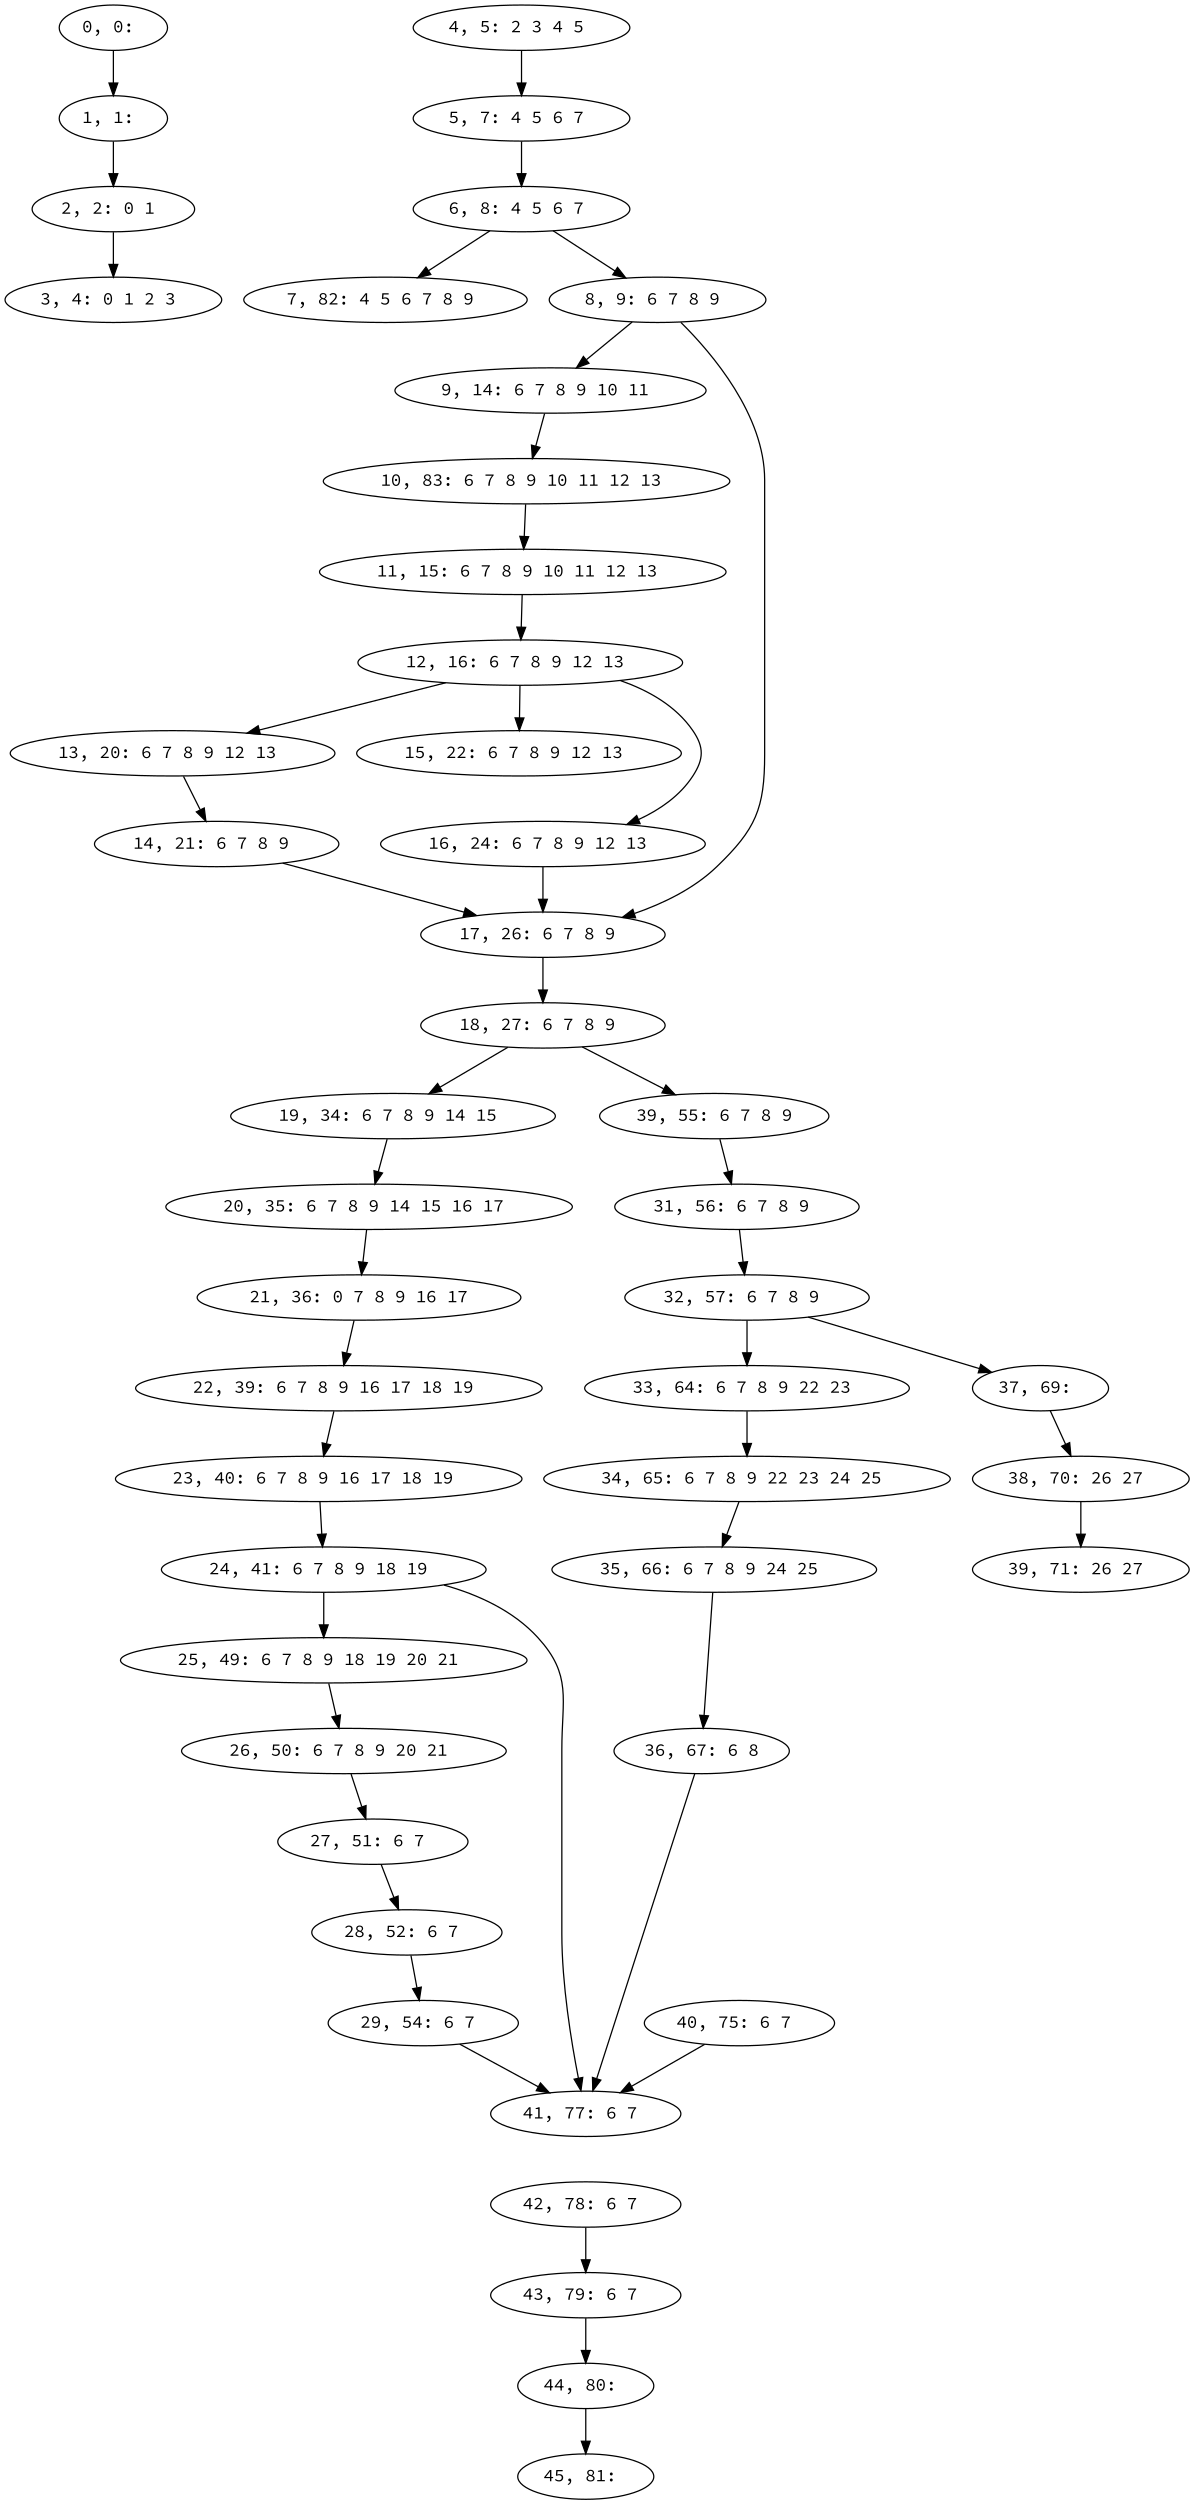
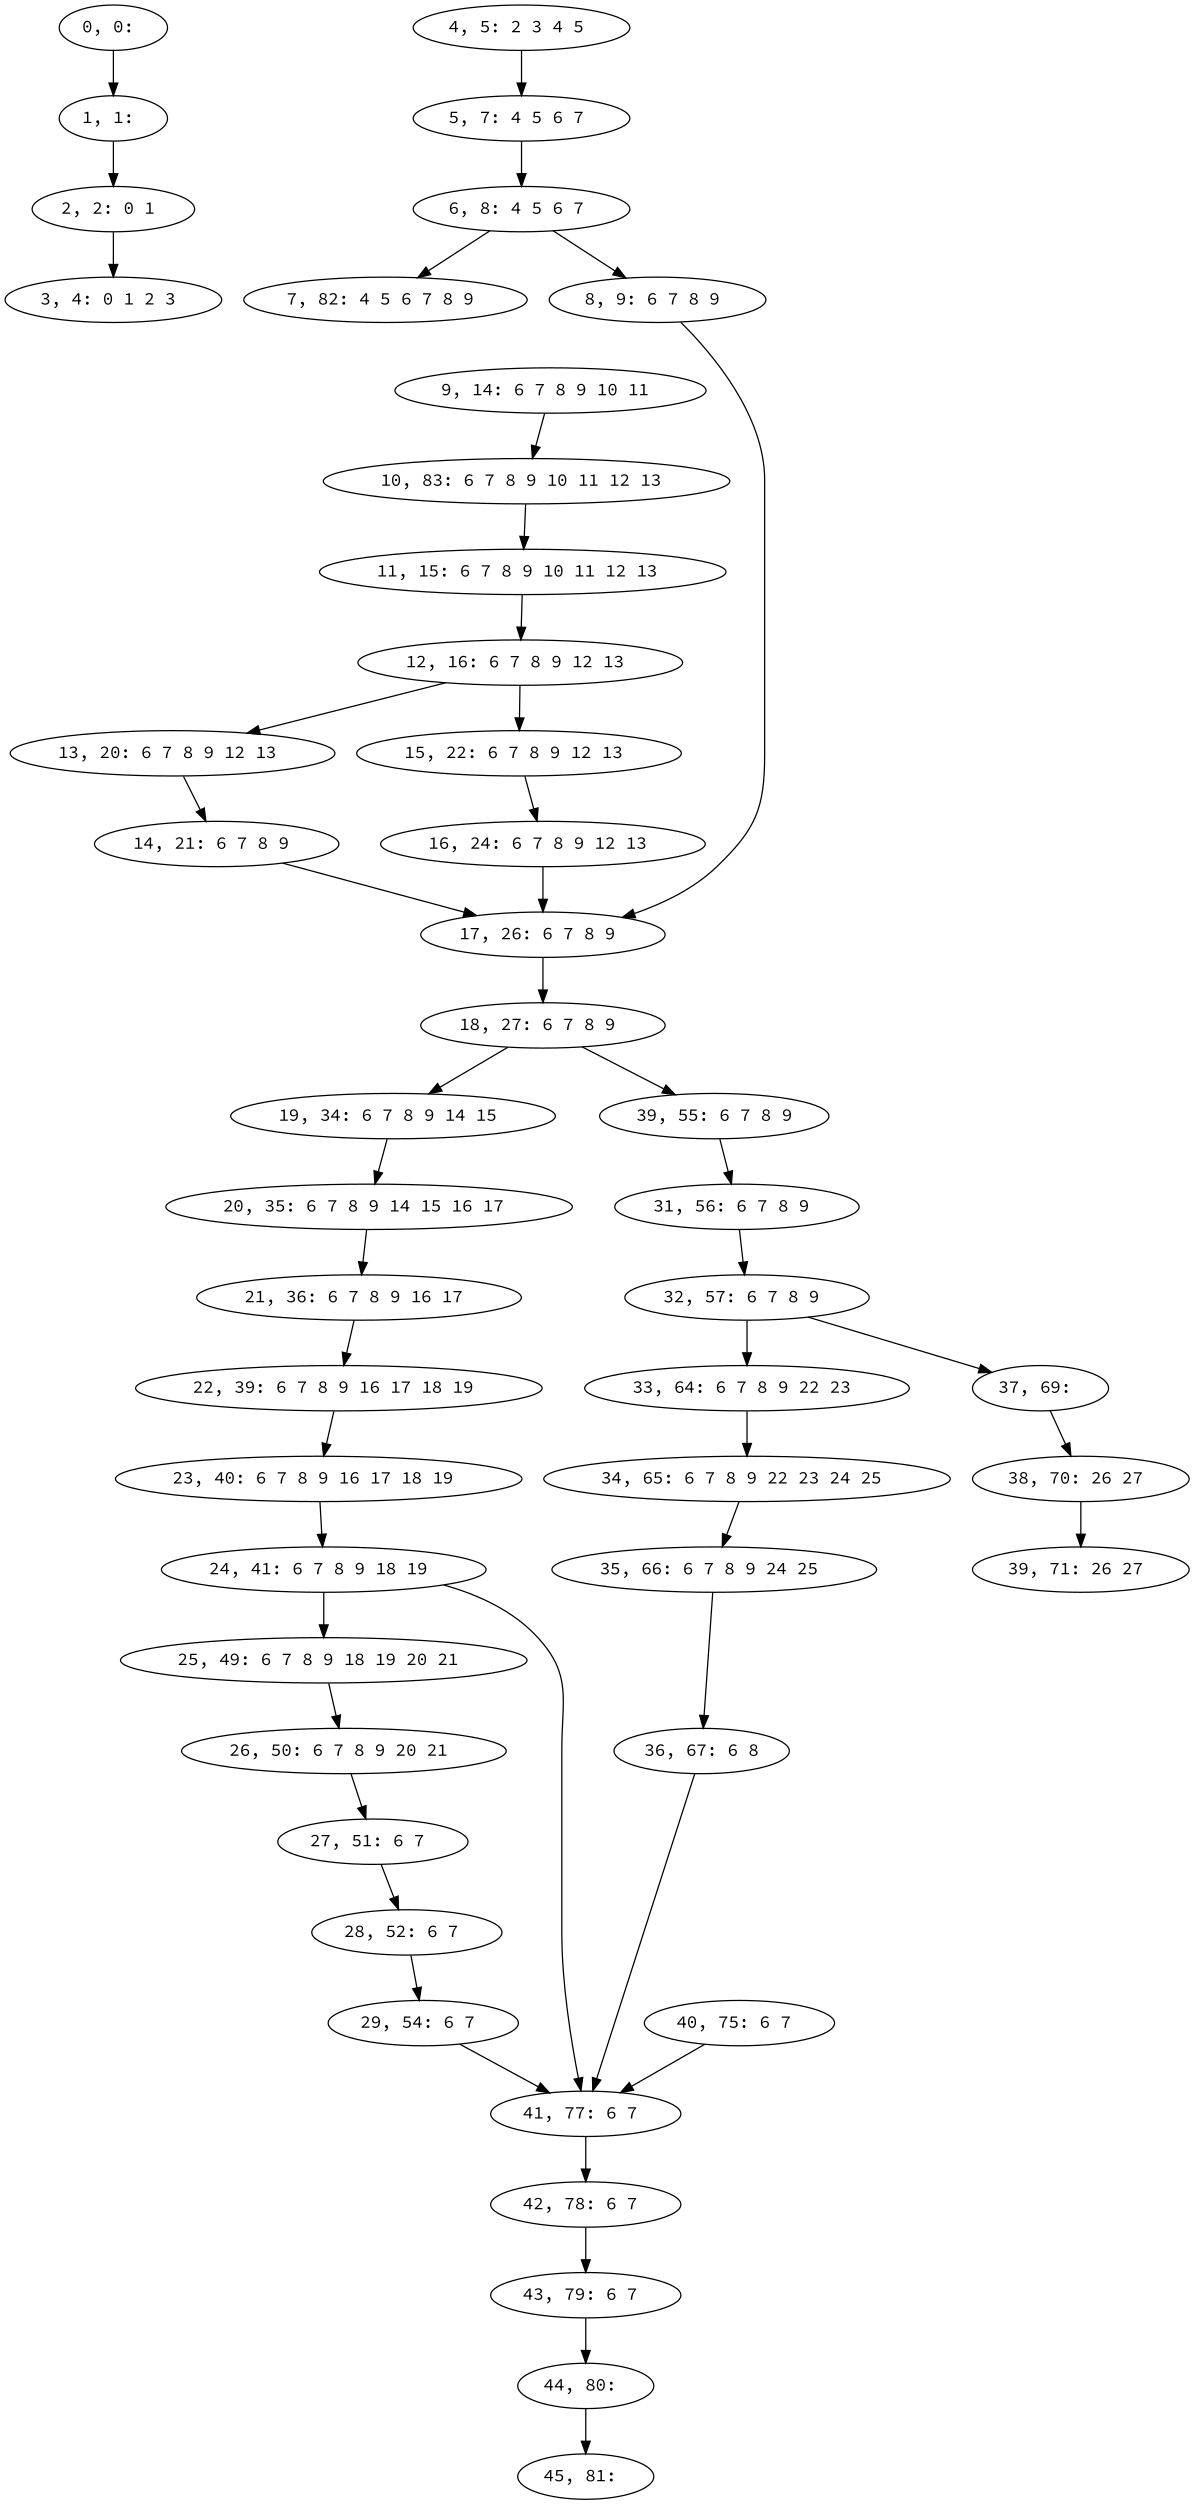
edge "8, 9: 6 7 8 9" -> "9, 14: 6 7 8 9 10 11": removed
edge "12, 16: 6 7 8 9 12 13" -> "16, 24: 6 7 8 9 12 13": now "15, 22: 6 7 8 9 12 13" -> "16, 24: 6 7 8 9 12 13"
node "21, 36: 0 7 8 9 16 17": label "21, 36: 0 7 8 9 16 17" -> "21, 36: 6 7 8 9 16 17"
edge "41, 77: 6 7" -> "42, 78: 6 7": added
